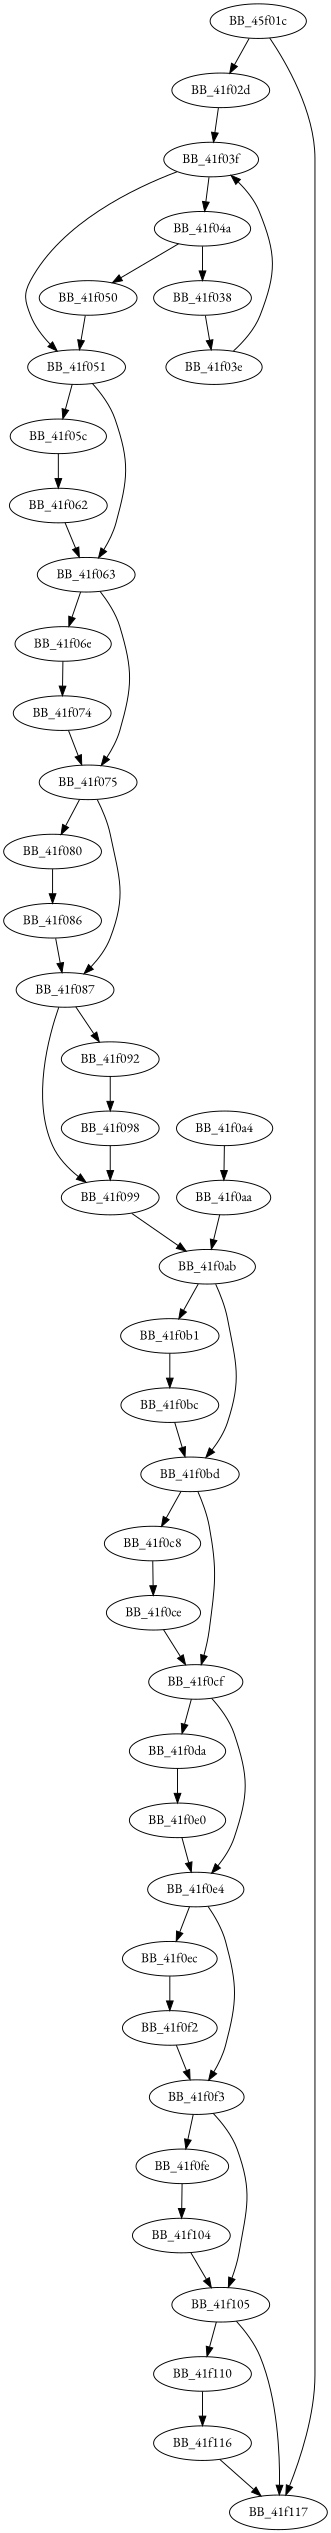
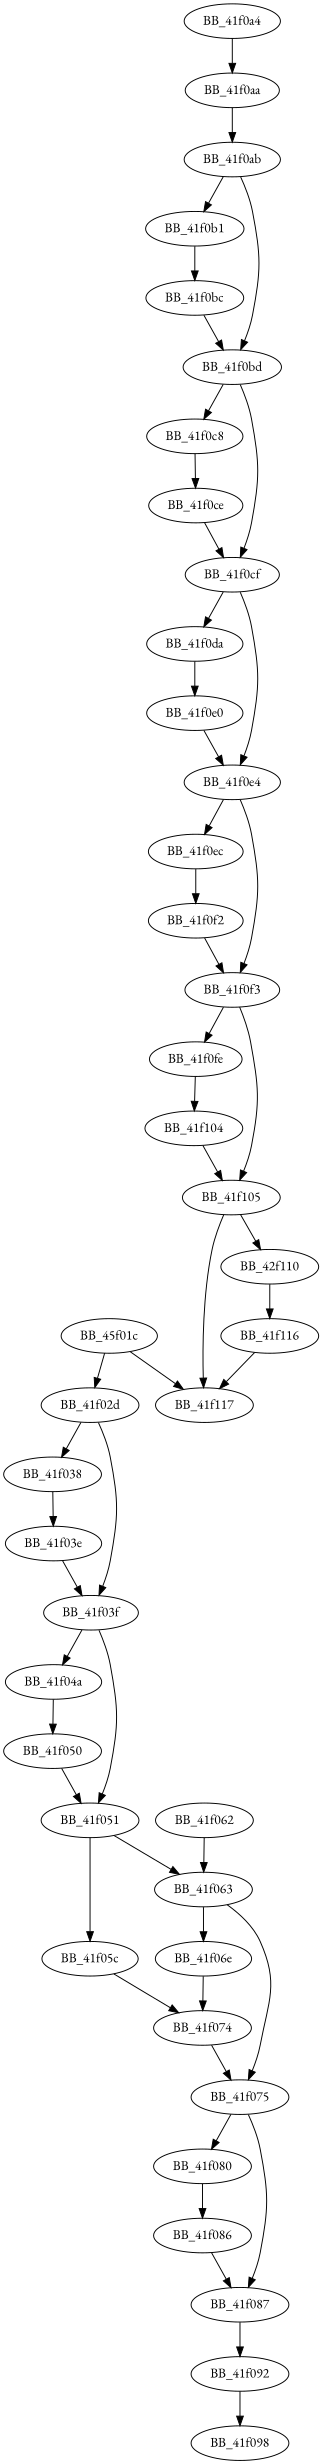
edge "BB_41f04a" -> "BB_41f038": now "BB_41f02d" -> "BB_41f038"
edge "BB_41f05c" -> "BB_41f062": now "BB_41f05c" -> "BB_41f074"
node "BB_41f099": removed
node "BB_41f110": label "BB_41f110" -> "BB_42f110"
